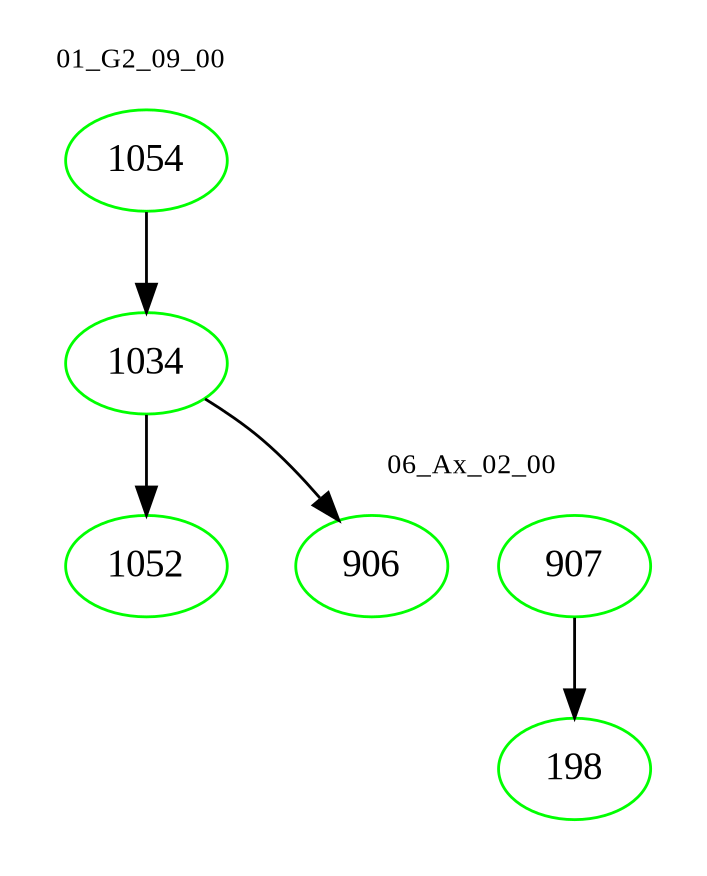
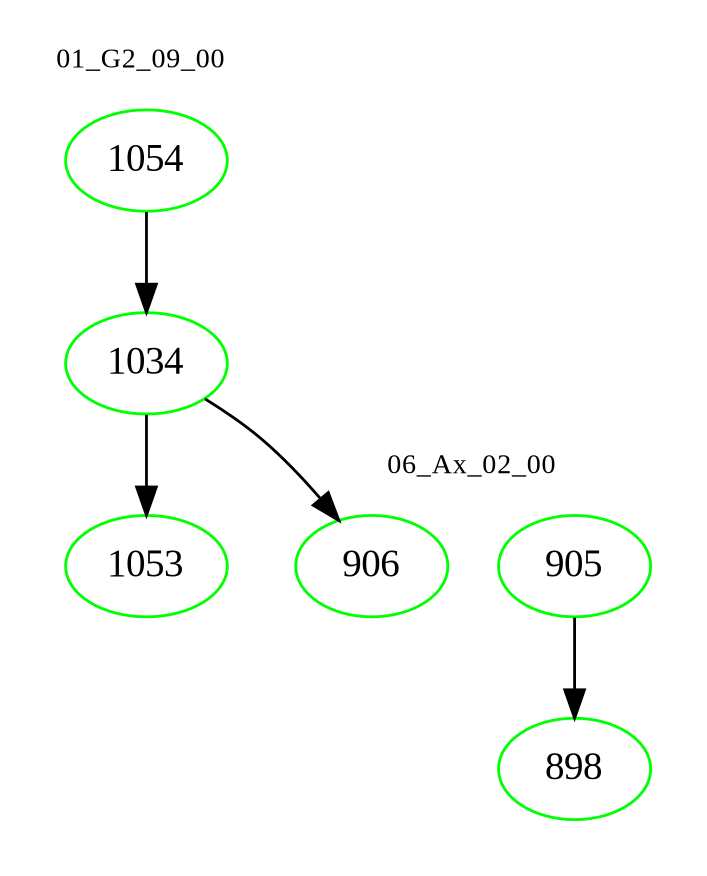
node "1052": label "1052" -> "1053"
node "907": label "907" -> "905"
node "198": label "198" -> "898"
